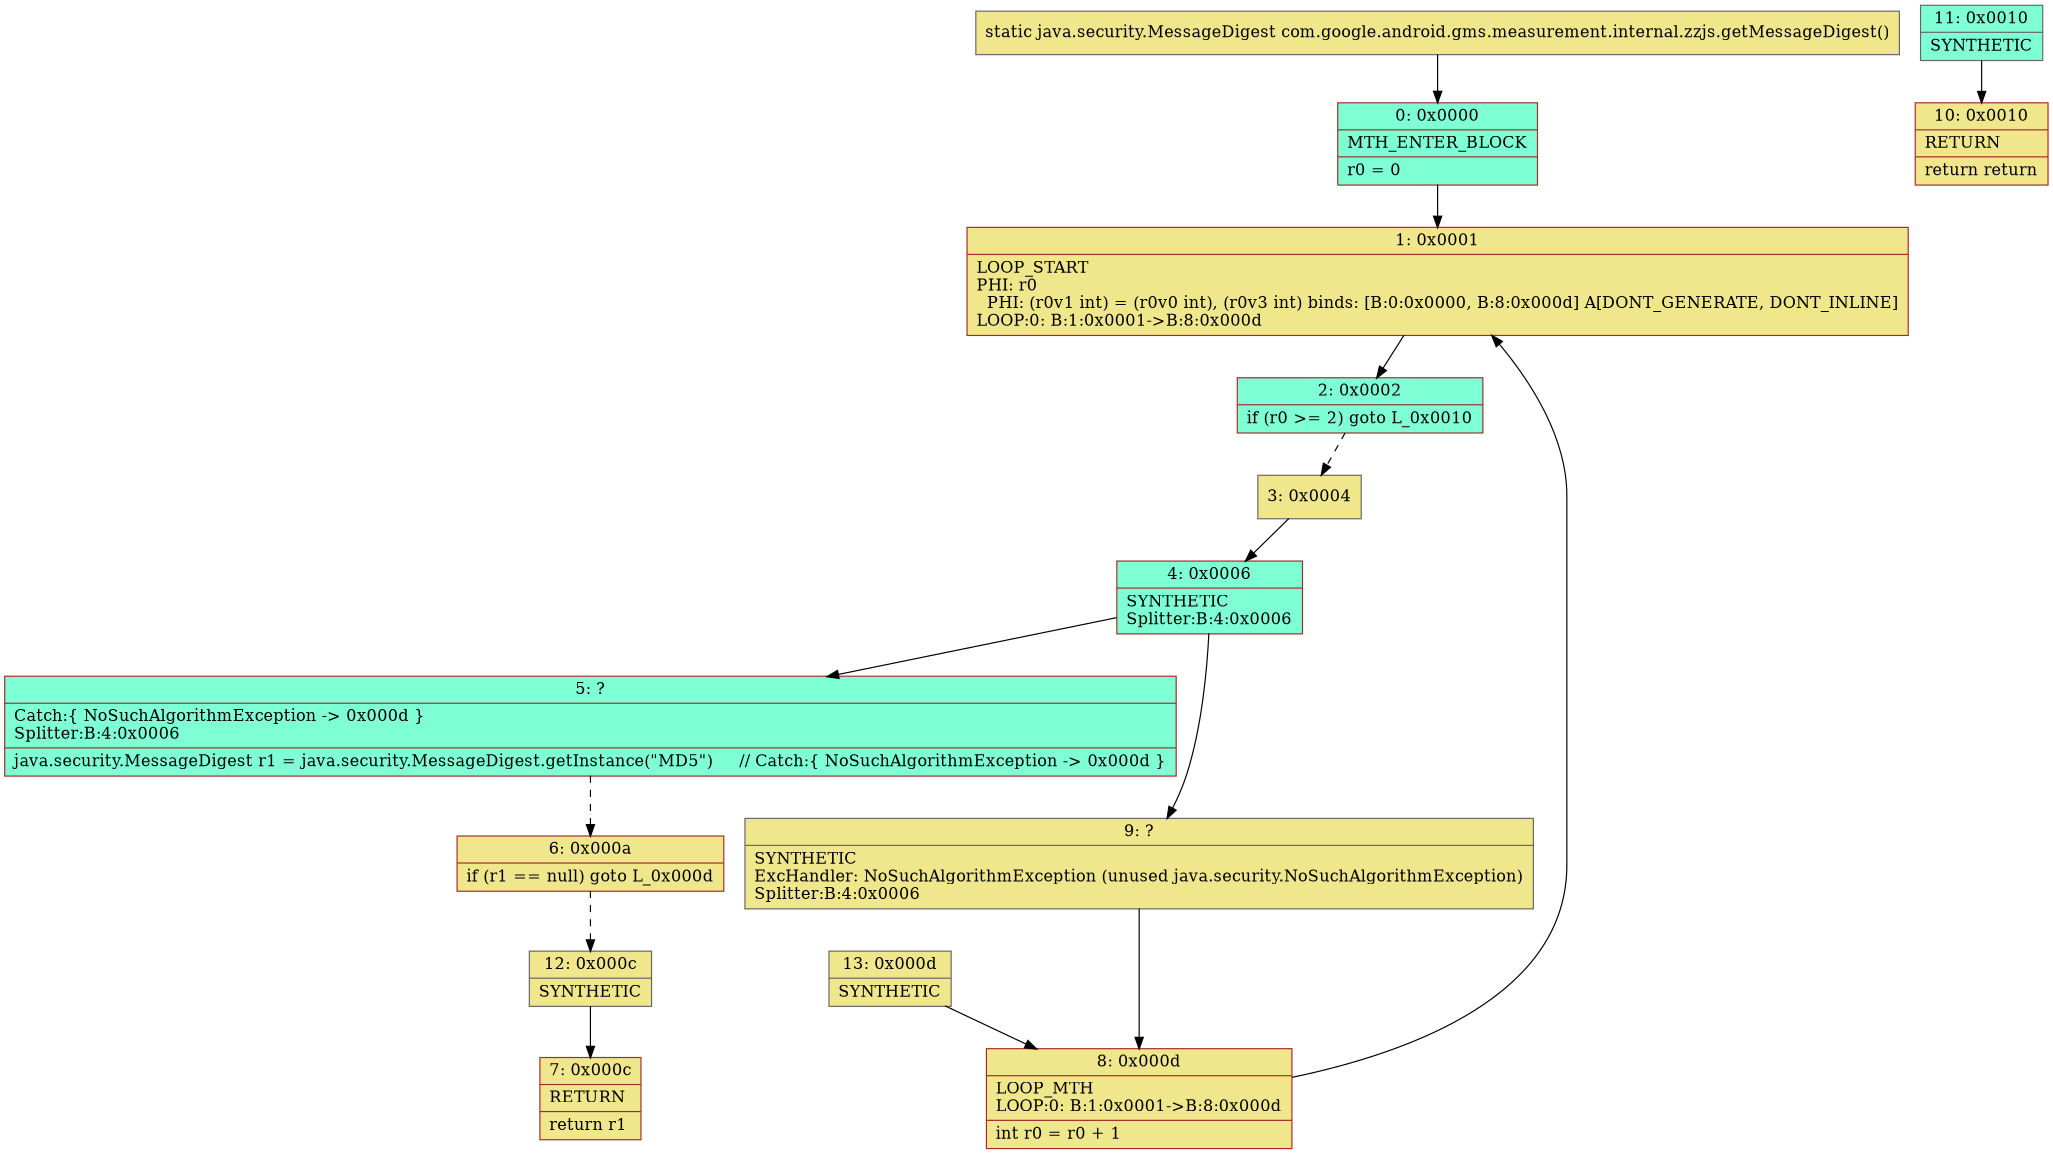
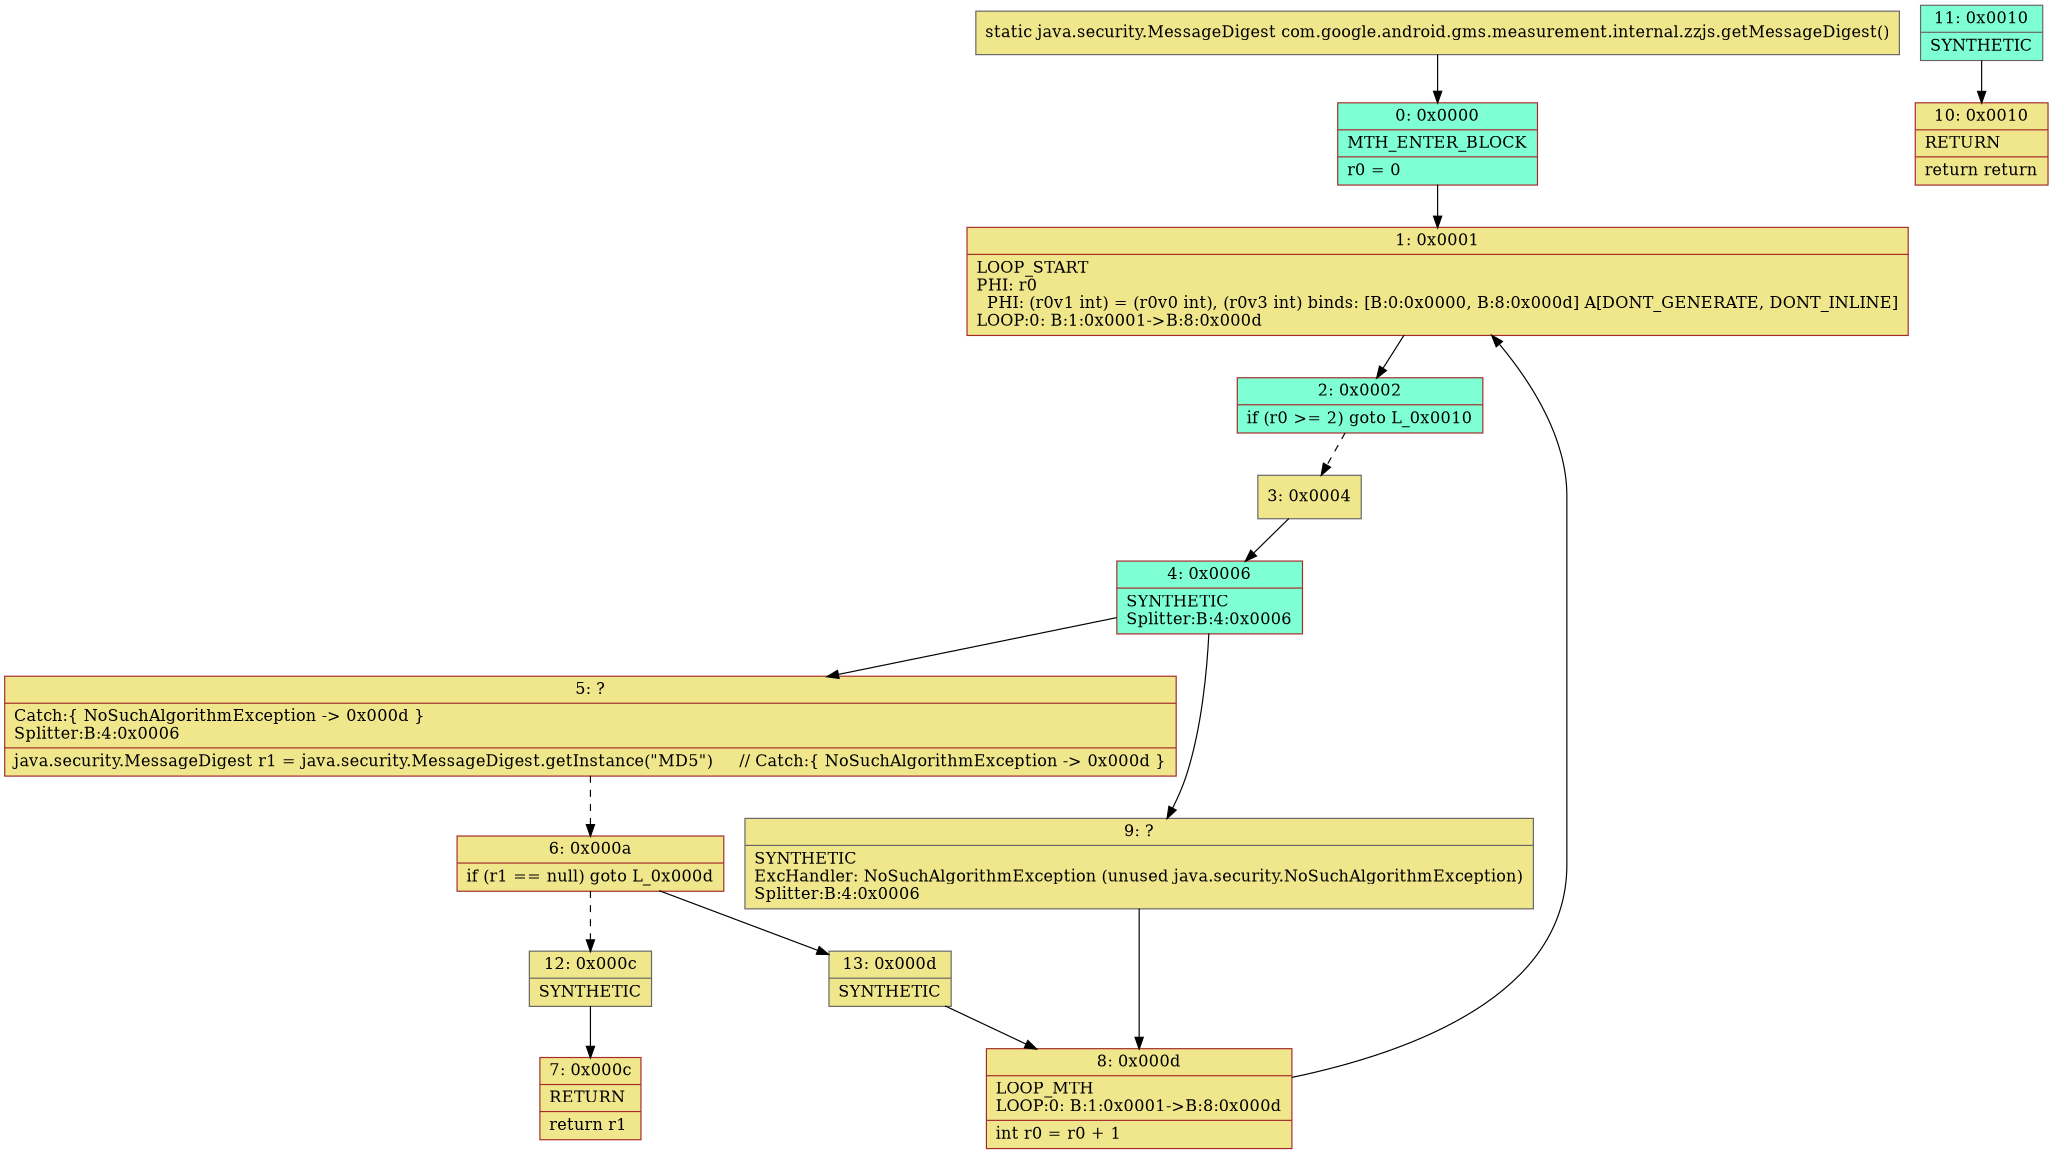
node "5: ?": fillcolor aquamarine -> khaki
edge "6: 0x000a" -> "13: 0x000d": added
